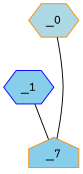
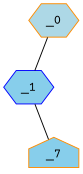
edge "_0" -- "_7": now "_0" -- "_1"
